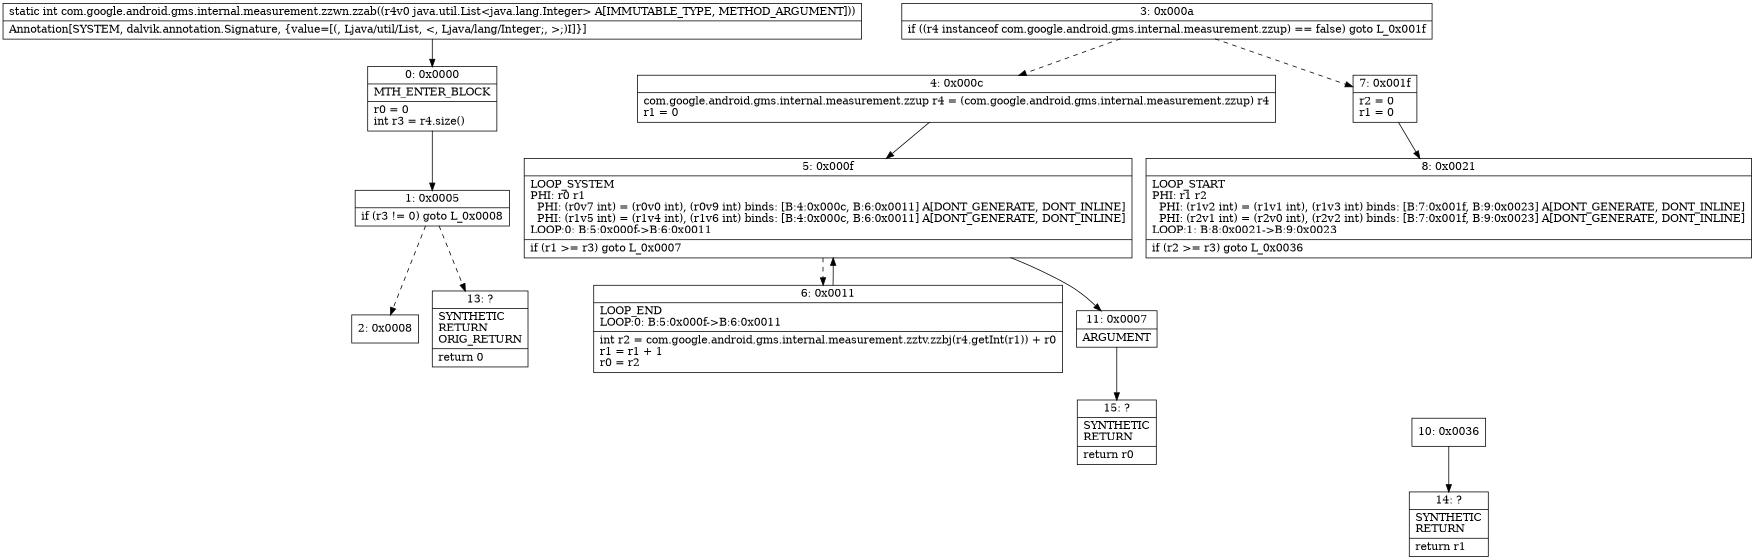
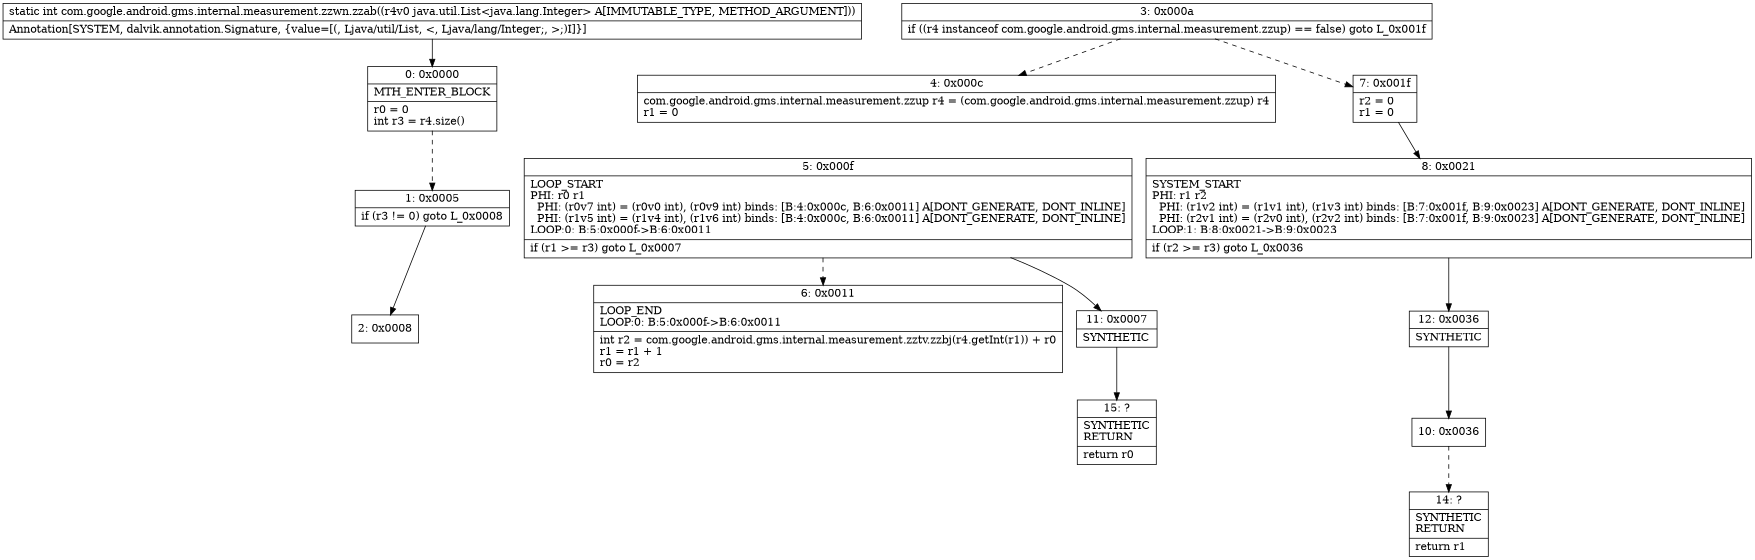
edge "4: 0x000c" -> "5: 0x000f": removed
edge "0: 0x0000" -> "1: 0x0005": style solid -> dashed
node "5: 0x000f": text "LOOP_SYSTEM" -> "LOOP_START"
node "8: 0x0021": text "LOOP_START" -> "SYSTEM_START"
edge "1: 0x0005" -> "2: 0x0008": style dashed -> solid
edge "6: 0x0011" -> "5: 0x000f": removed
node "13: ?": removed
node "12: 0x0036": added
node "11: 0x0007": text "ARGUMENT" -> "SYNTHETIC"
edge "10: 0x0036" -> "14: ?": style solid -> dashed
